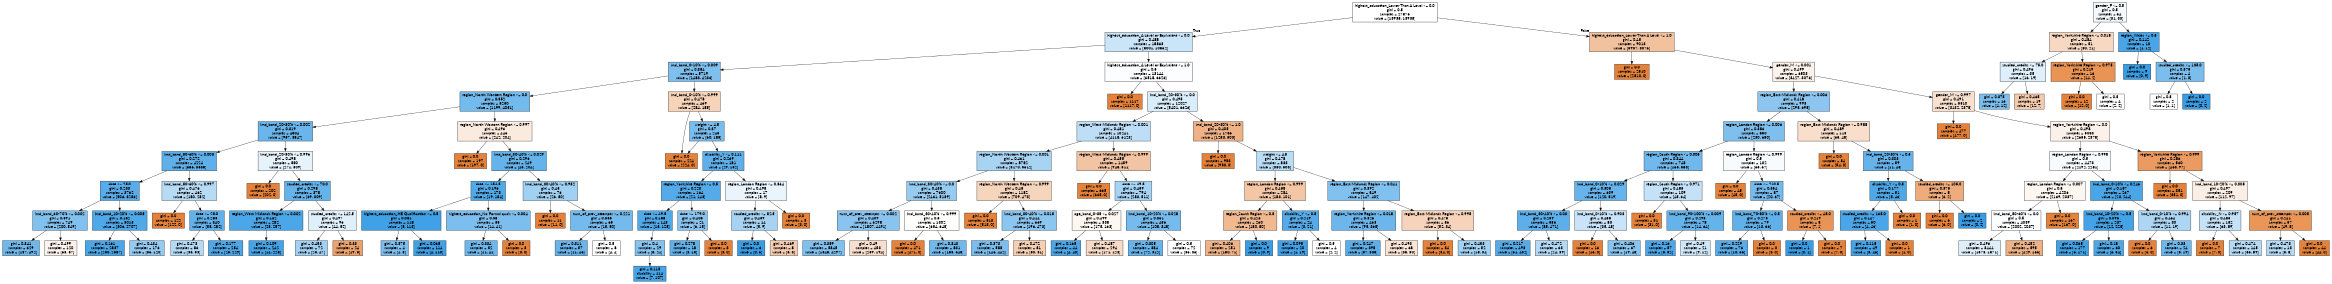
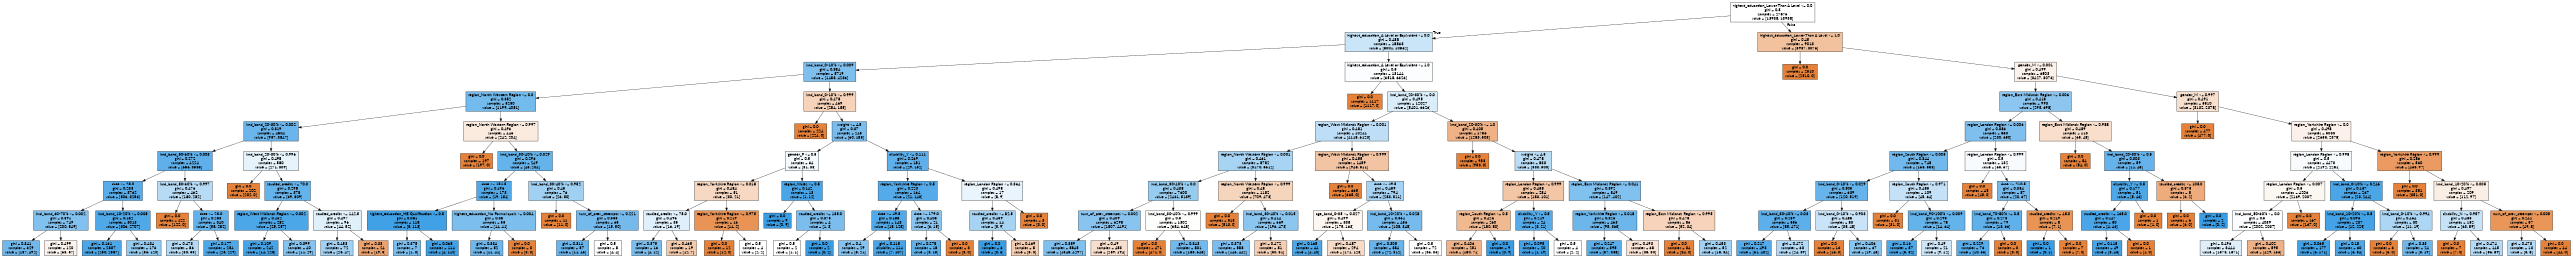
edge "weight <= 4.5 gini = 0.37 samples = 245 value = [60, 185]" -> "gini = 0.0 samples = 224 value = [224, 0]": now "weight <= 4.5 gini = 0.37 samples = 245 value = [60, 185]" -> "gender_F <= 0.5 gini = 0.5 samples = 64 value = [31, 33]"
node "gini = 0.399 samples = 40 value = [11, 29]": added
node "gini = 0.375 samples = 4 value = [1, 3]": label "gini = 0.375 samples = 4 value = [1, 3]" -> "gini = 0.375 samples = 7 value = [1, 3]"
node "gini = 0.452 samples = 595 value = [429, 166]": label "gini = 0.452 samples = 595 value = [429, 166]" -> "gini = 0.402 samples = 595 value = [429, 166]"
edge "gini = 0.4 samples = 29 value = [8, 21]" -> "gini = 0.115 disability = 114 value = [7, 107]": now "date <= 49.5 gini = 0.188 samples = 143 value = [15, 128]" -> "gini = 0.115 disability = 114 value = [7, 107]"
